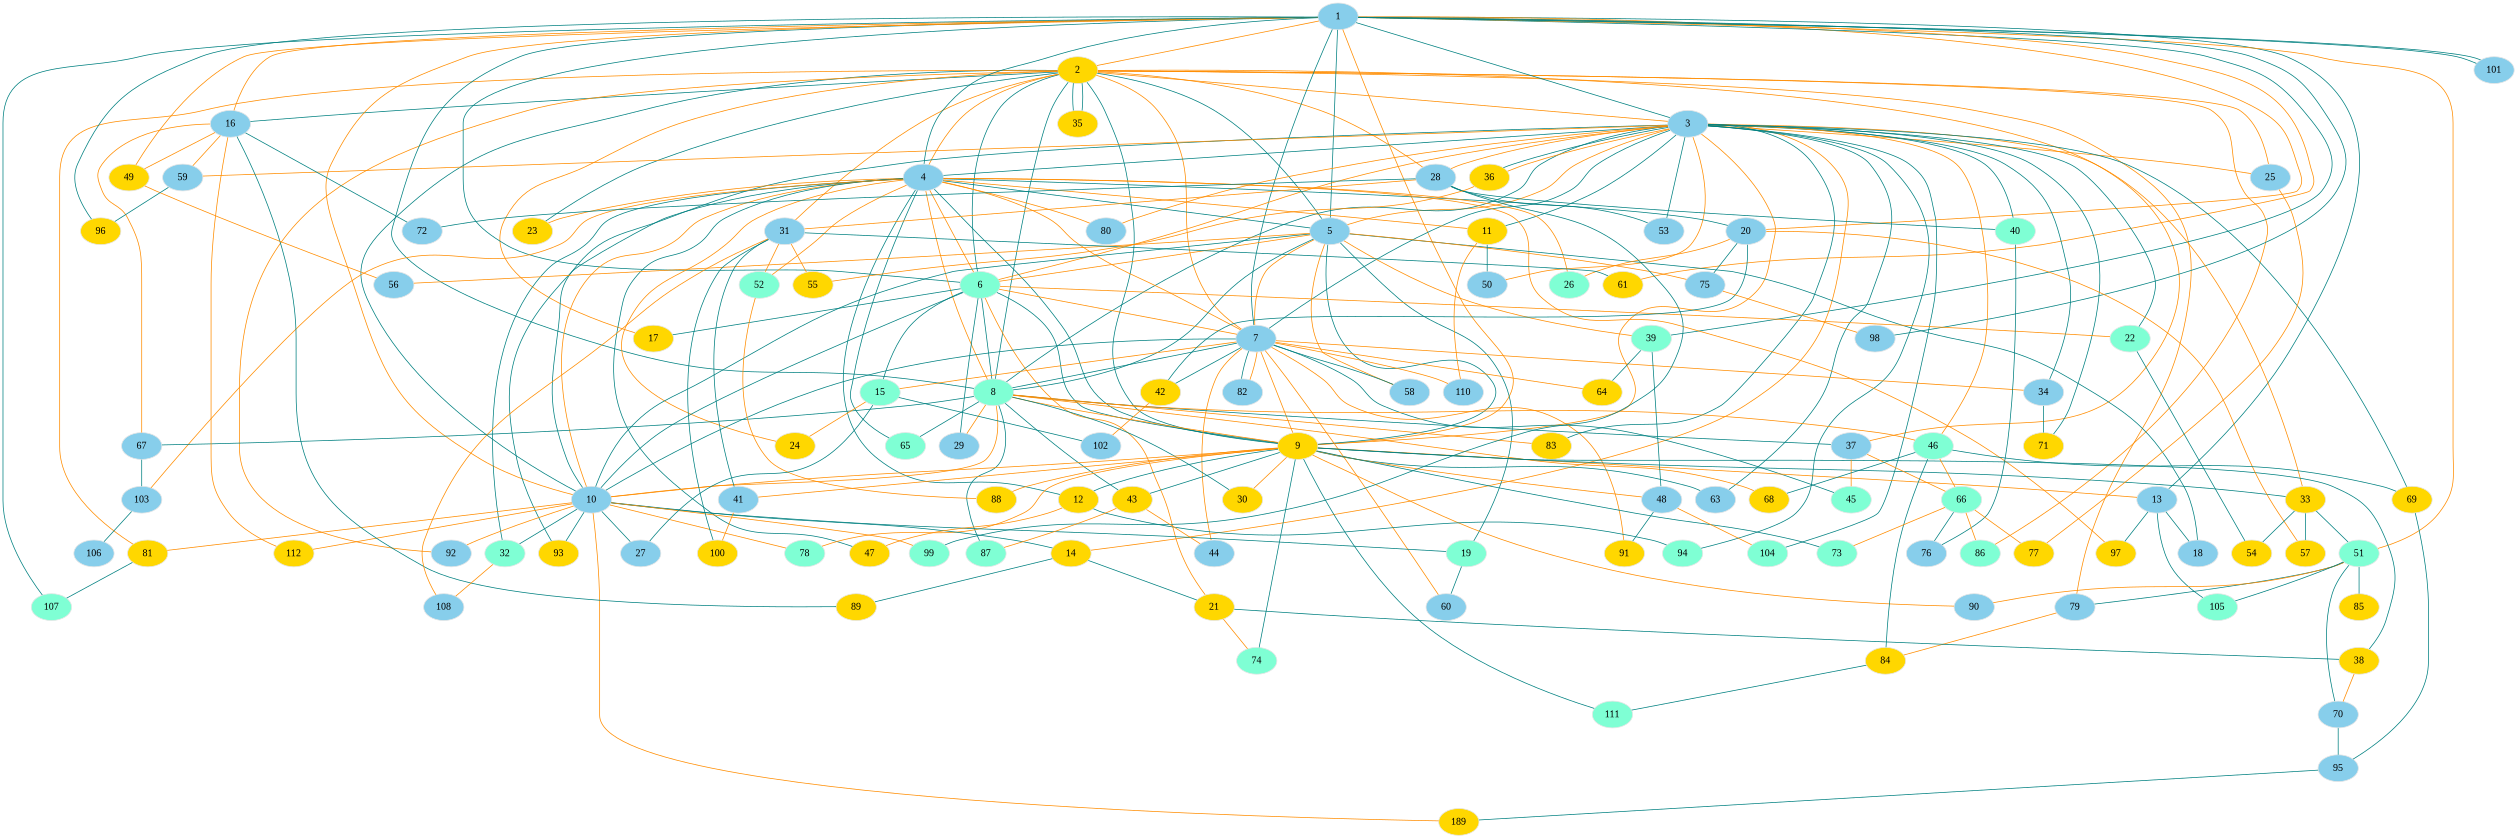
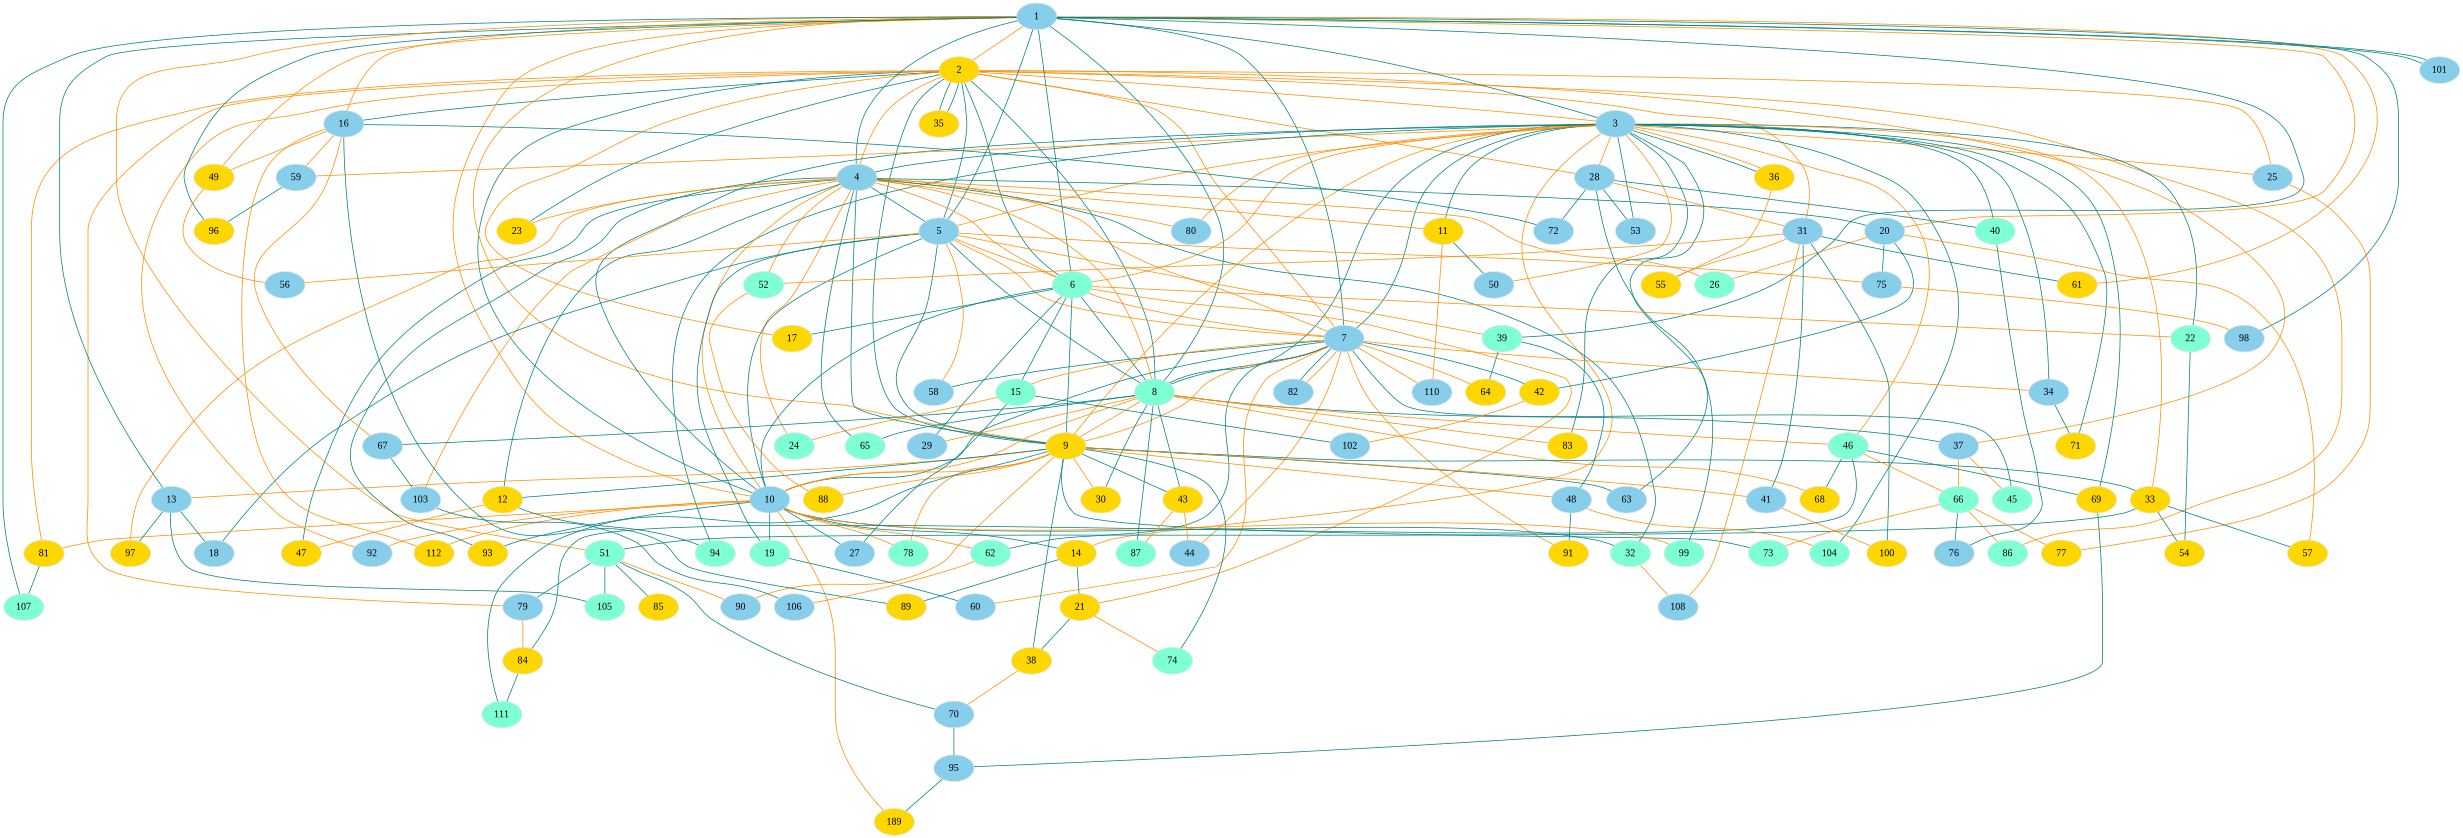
node "24": fillcolor gold -> aquamarine
node "62": added
